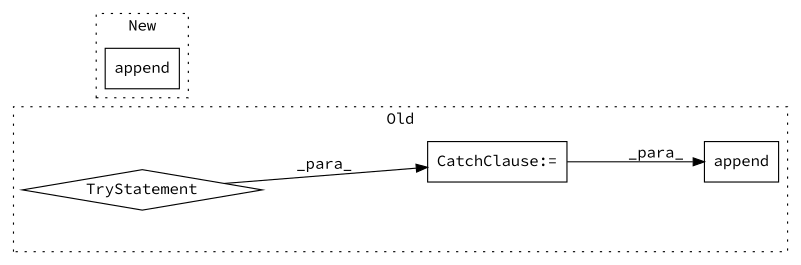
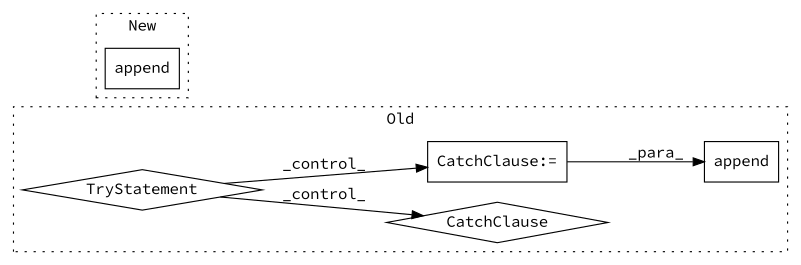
edge "TryStatement" -> "CatchClause:=": label "_para_" -> "_control_"
node "CatchClause": added
